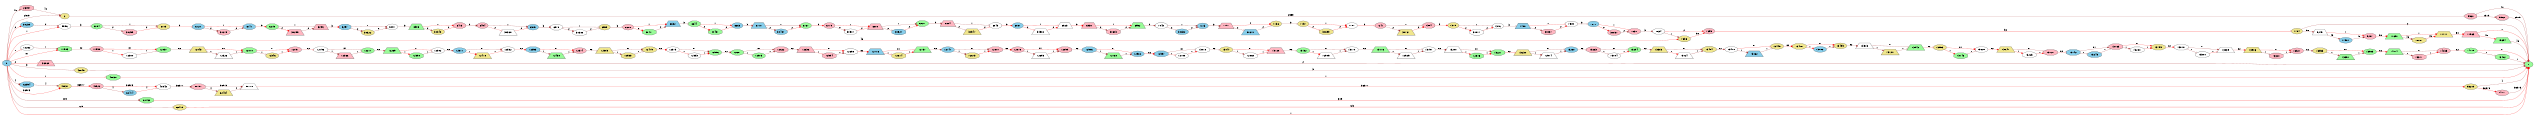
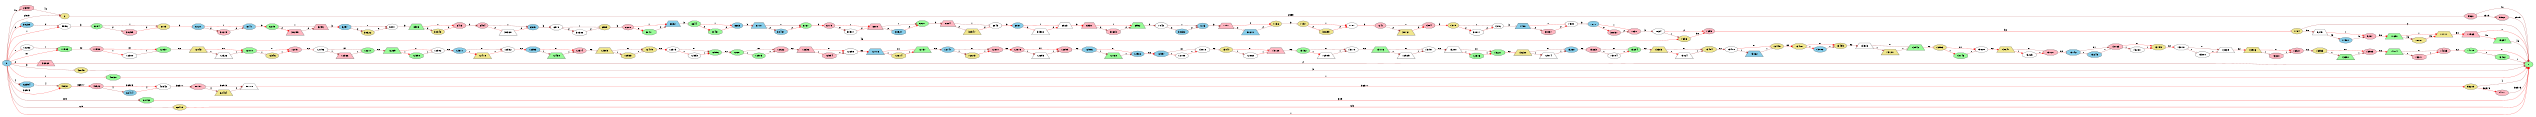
node "13985": fillcolor palegreen -> lightpink
